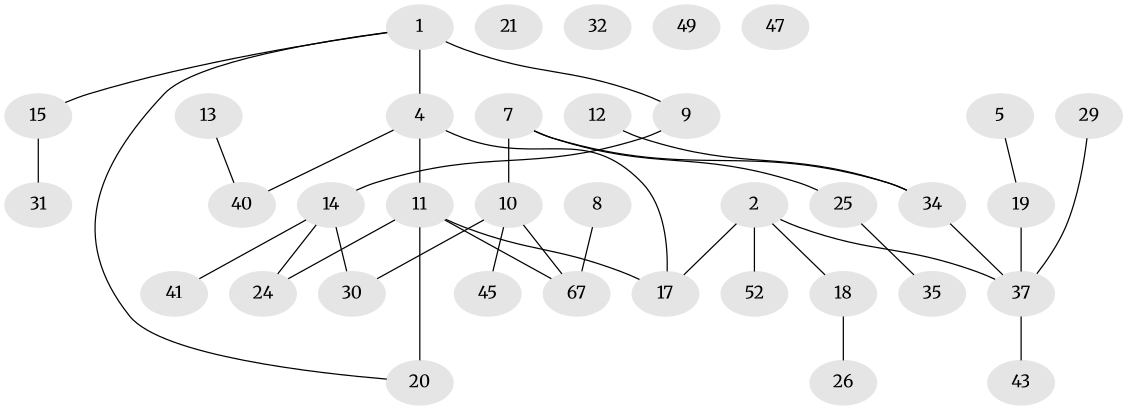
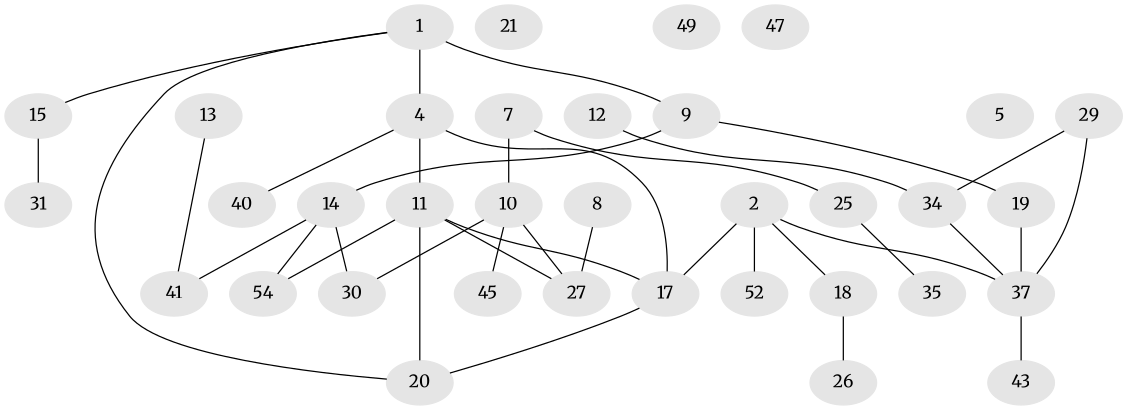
node "32": removed
edge "13" -- "40": now "13" -- "41"
edge "5" -- "19": now "9" -- "19"
edge "7" -- "34": now "29" -- "34"
node "24": label "24" -> "54"
node "67": label "67" -> "27"
edge "17" -- "20": added
